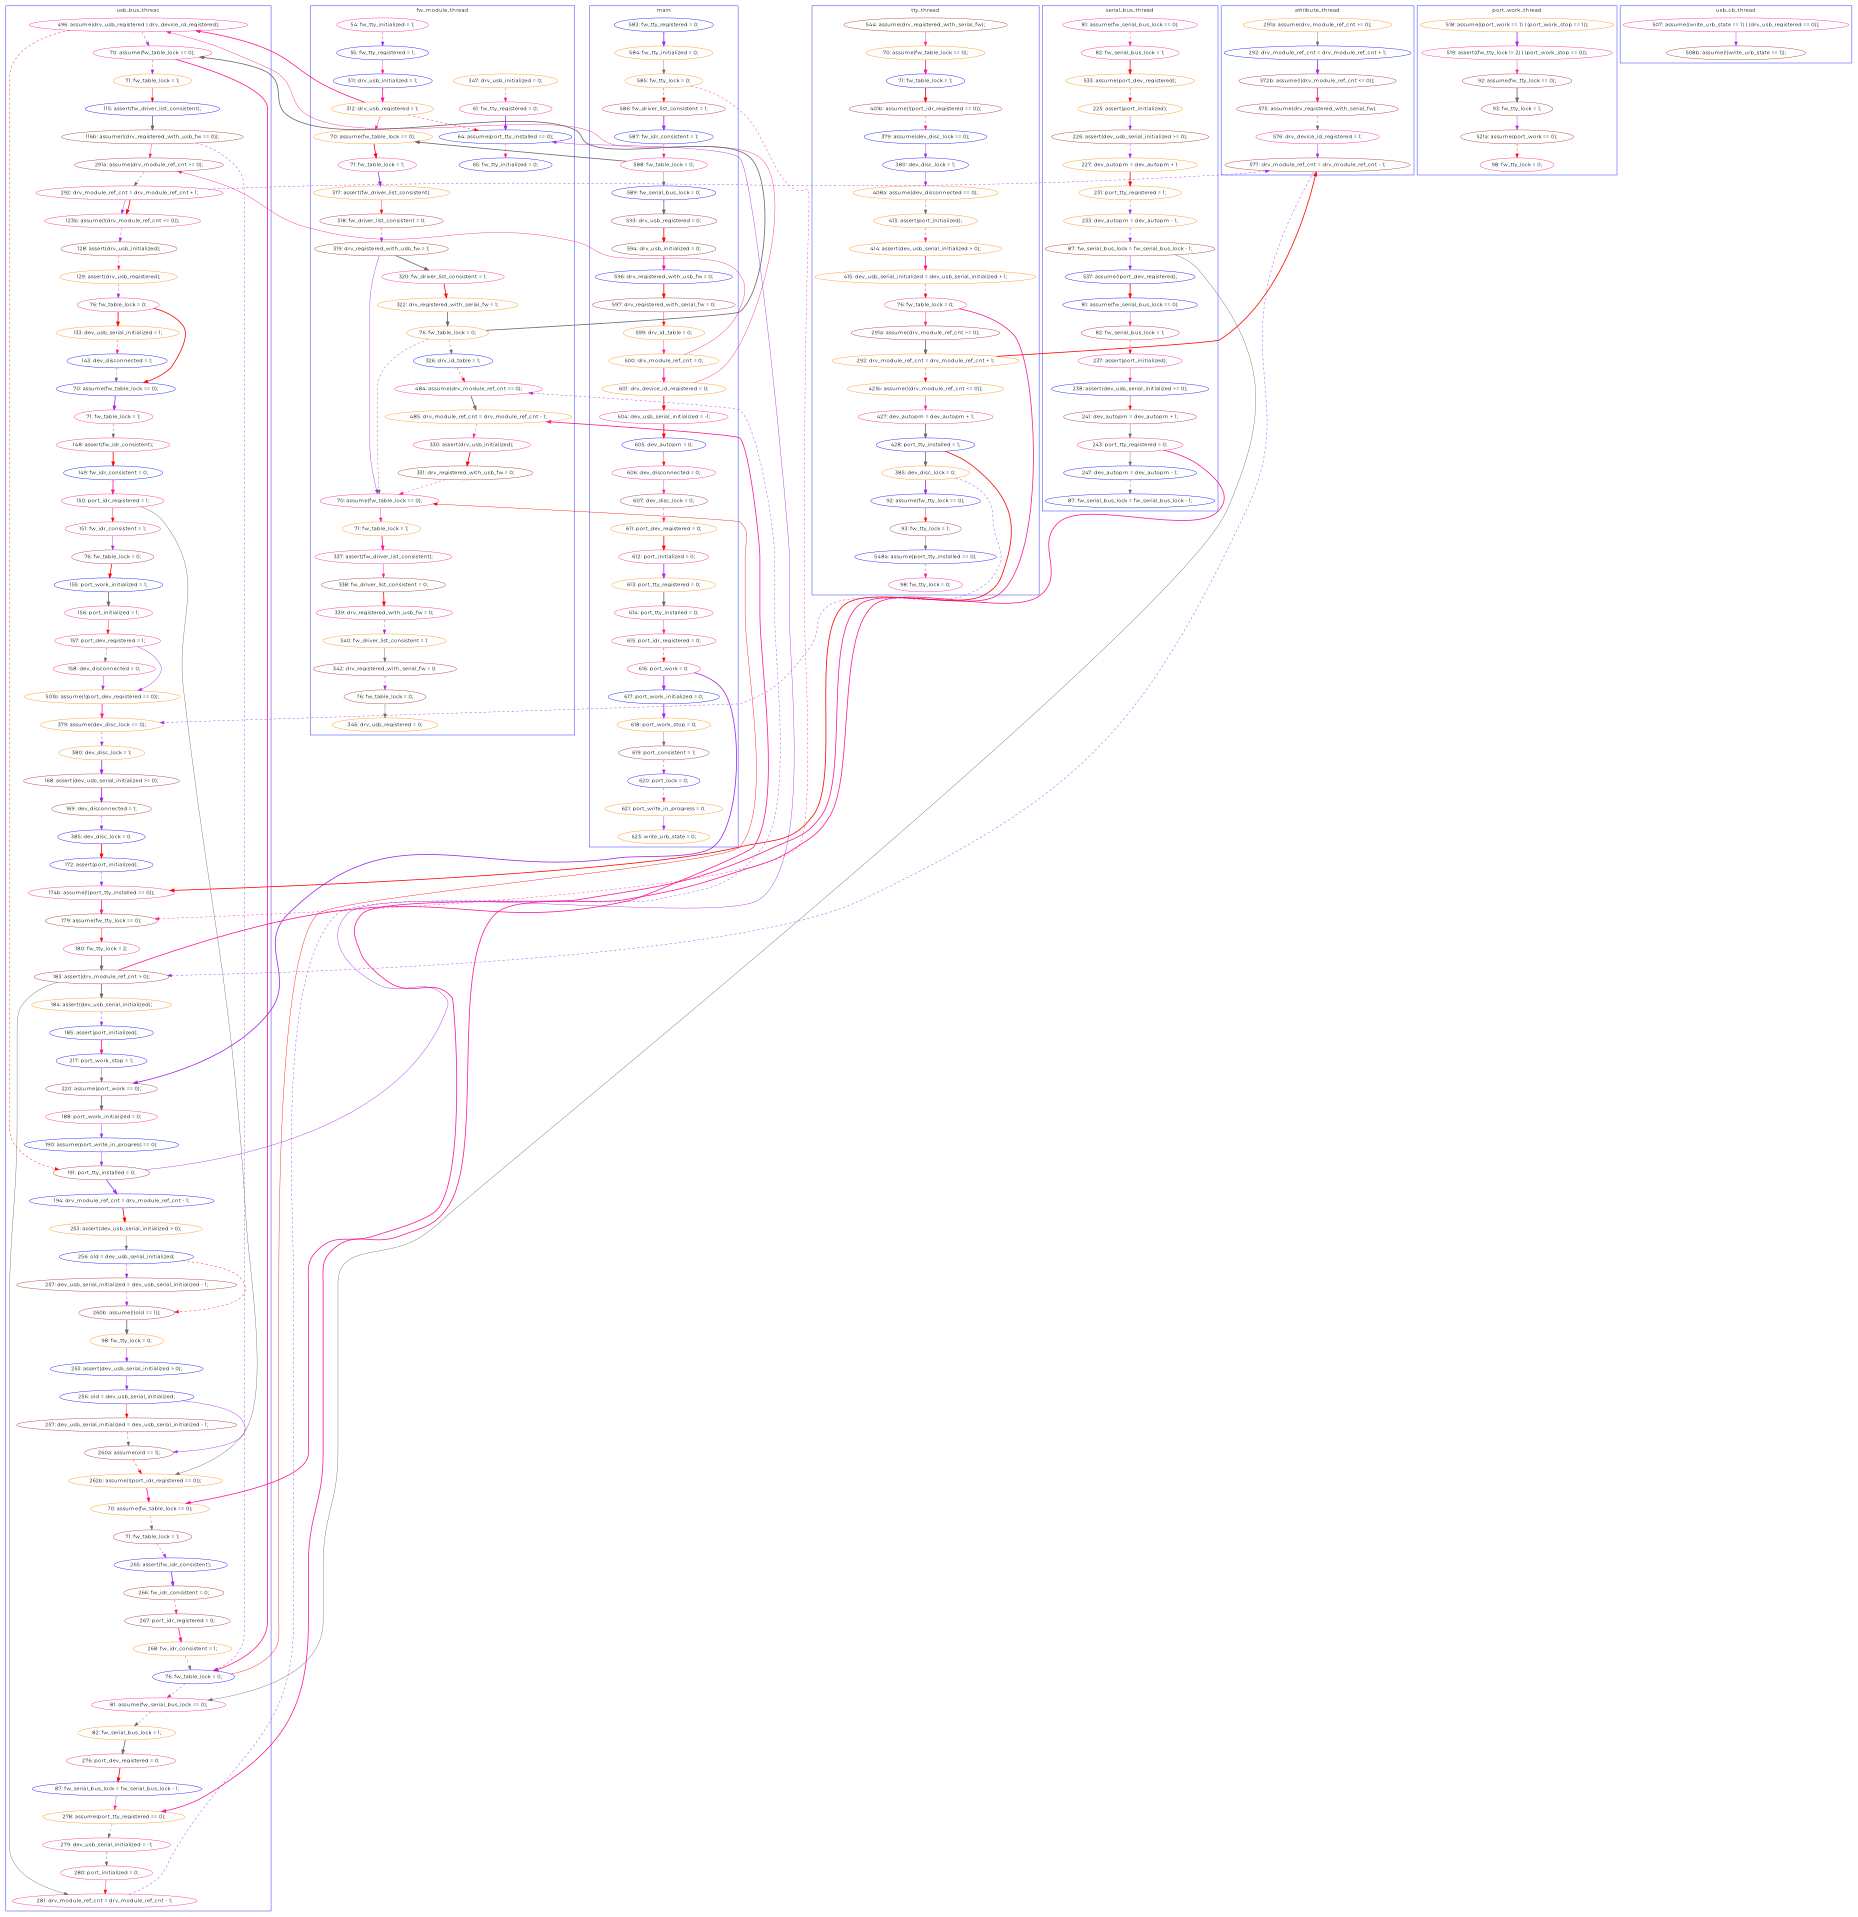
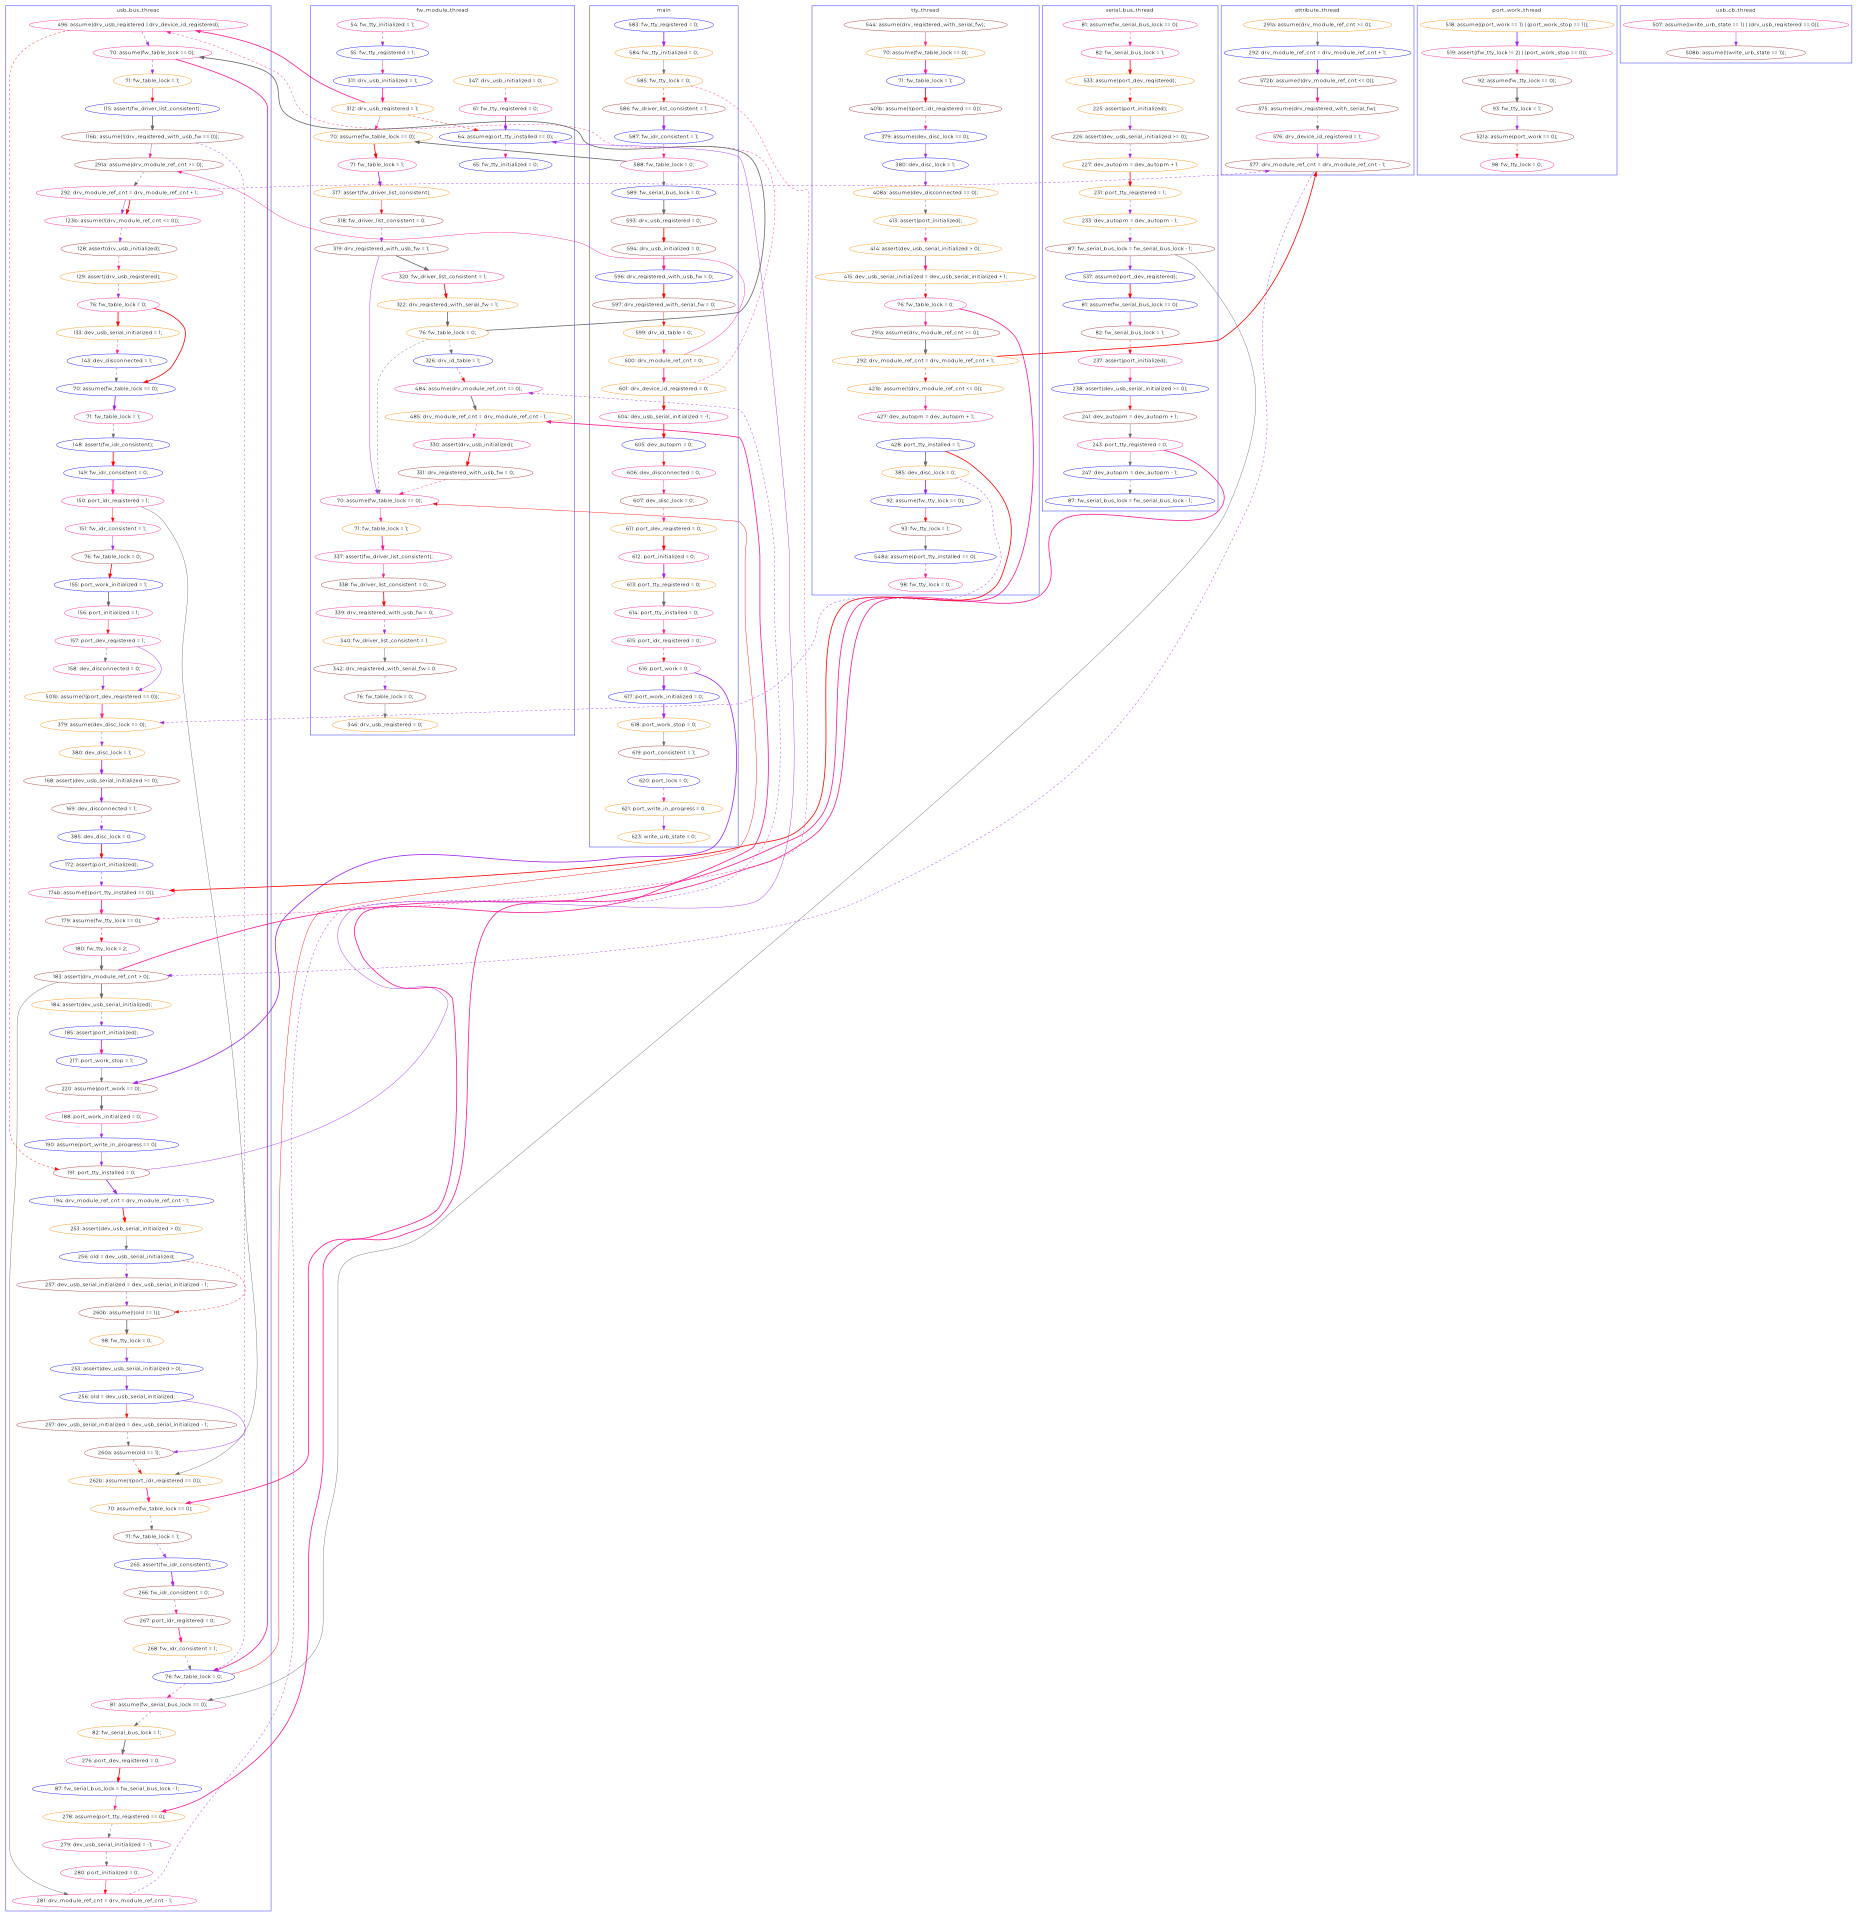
edge "601: drv_device_id_registered = 0;" -> "496: assume(drv_usb_registered | drv_device_id_registered);": style solid -> dashed
edge "427: dev_autopm = dev_autopm + 1;" -> "428: port_tty_installed = 1;": removed
node "148: assert(fw_idr_consistent);": color deeppink -> blue
edge "619: port_consistent = 1;" -> "620: port_lock = 0;": removed
edge "179: assume(fw_tty_lock == 0);" -> "180: fw_tty_lock = 2;": style solid -> dashed
